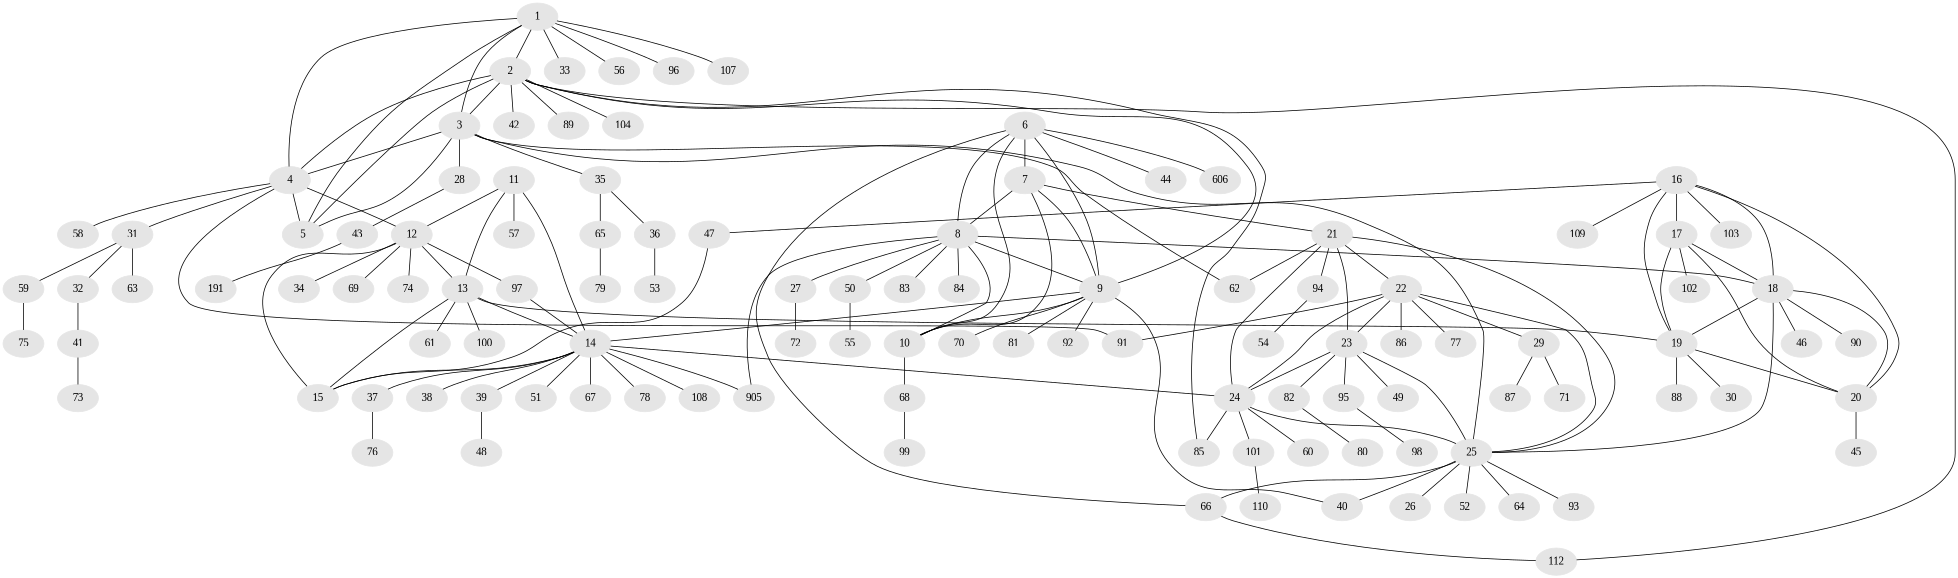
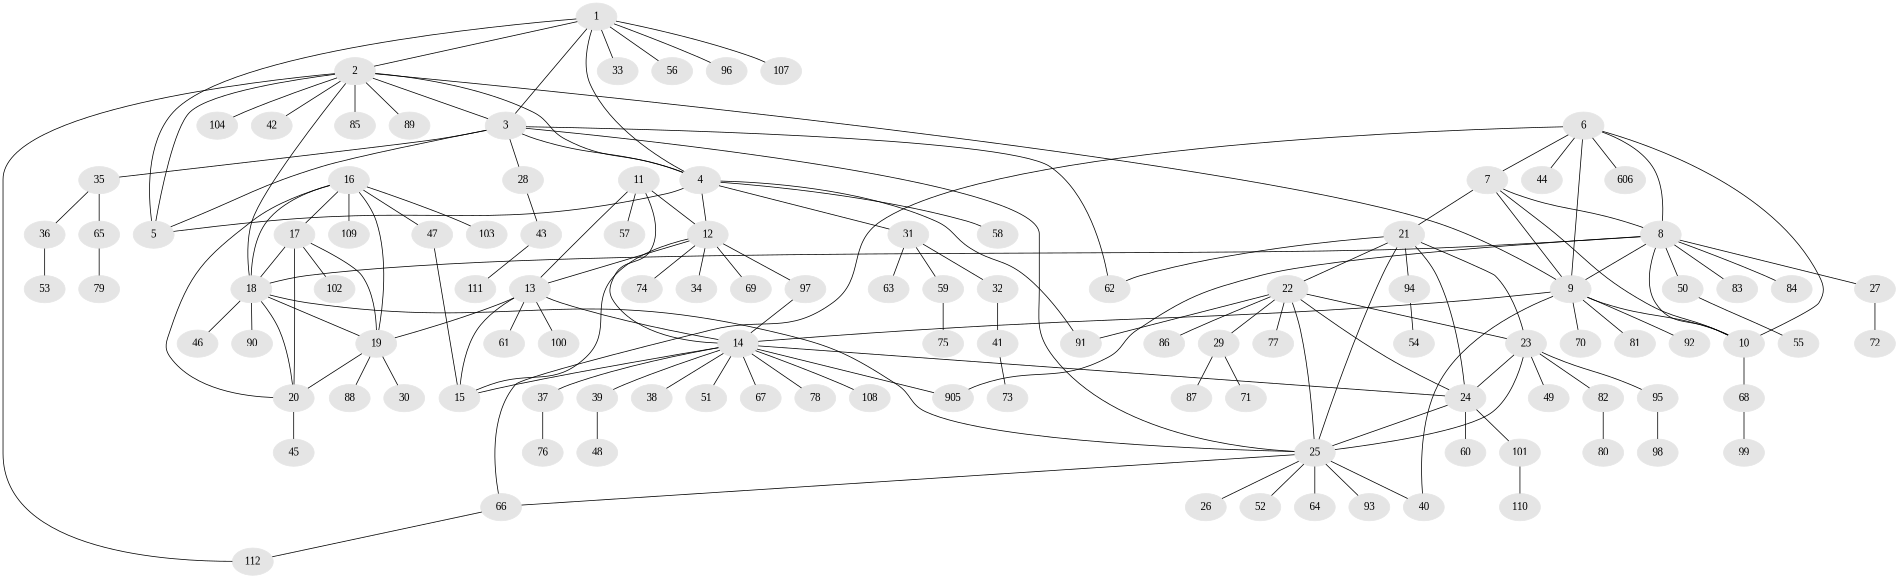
edge "2" -- "18": added
node "191": label "191" -> "111"
edge "24" -- "85": removed
